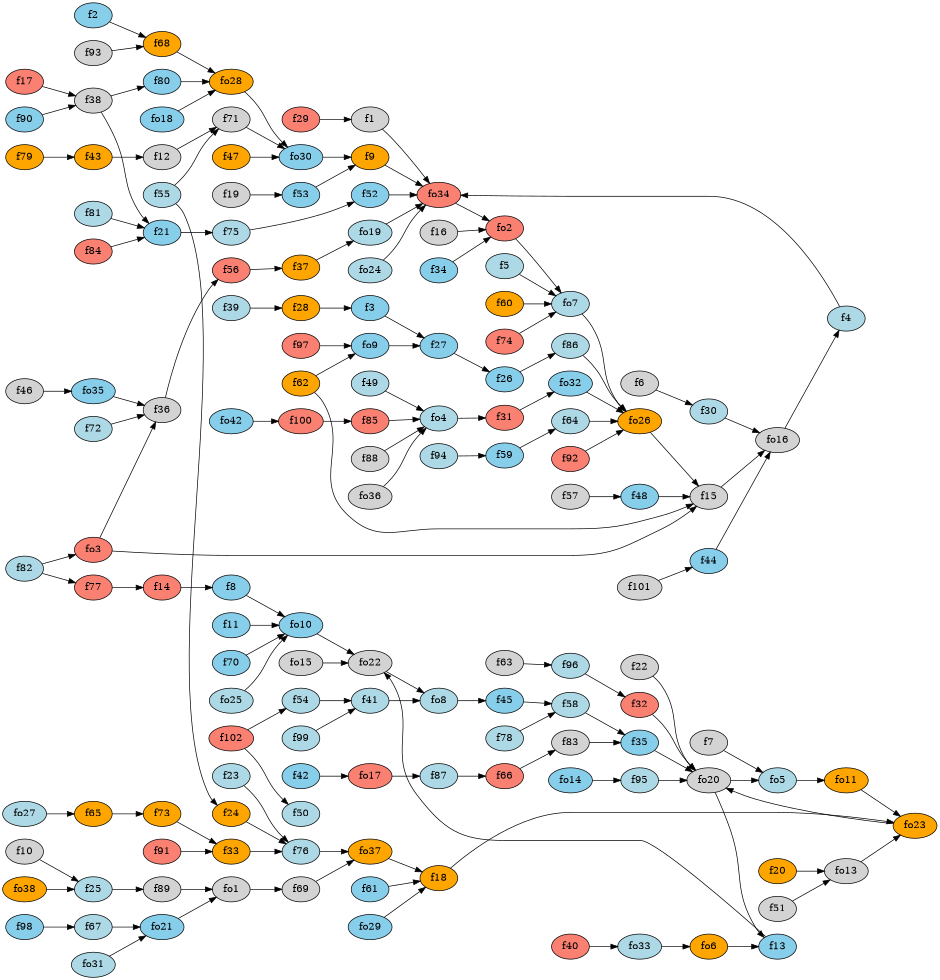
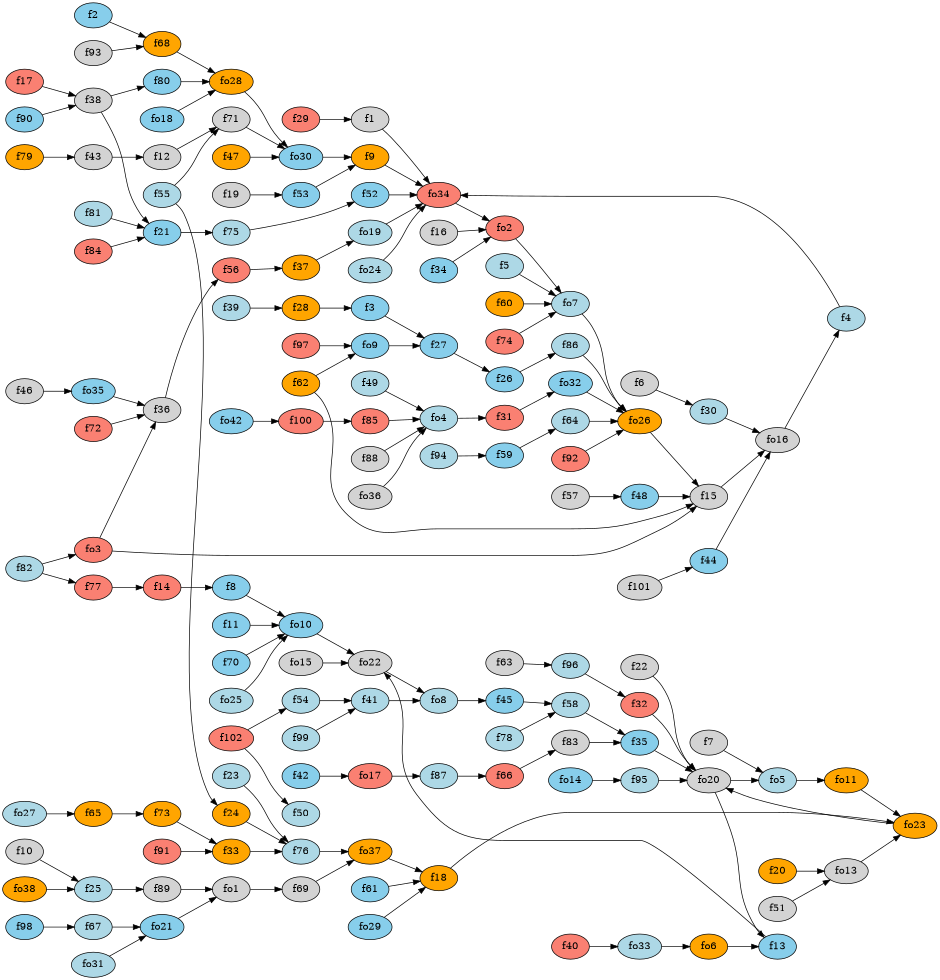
node "f43": fillcolor orange -> lightgrey
node "f72": fillcolor lightblue -> salmon
